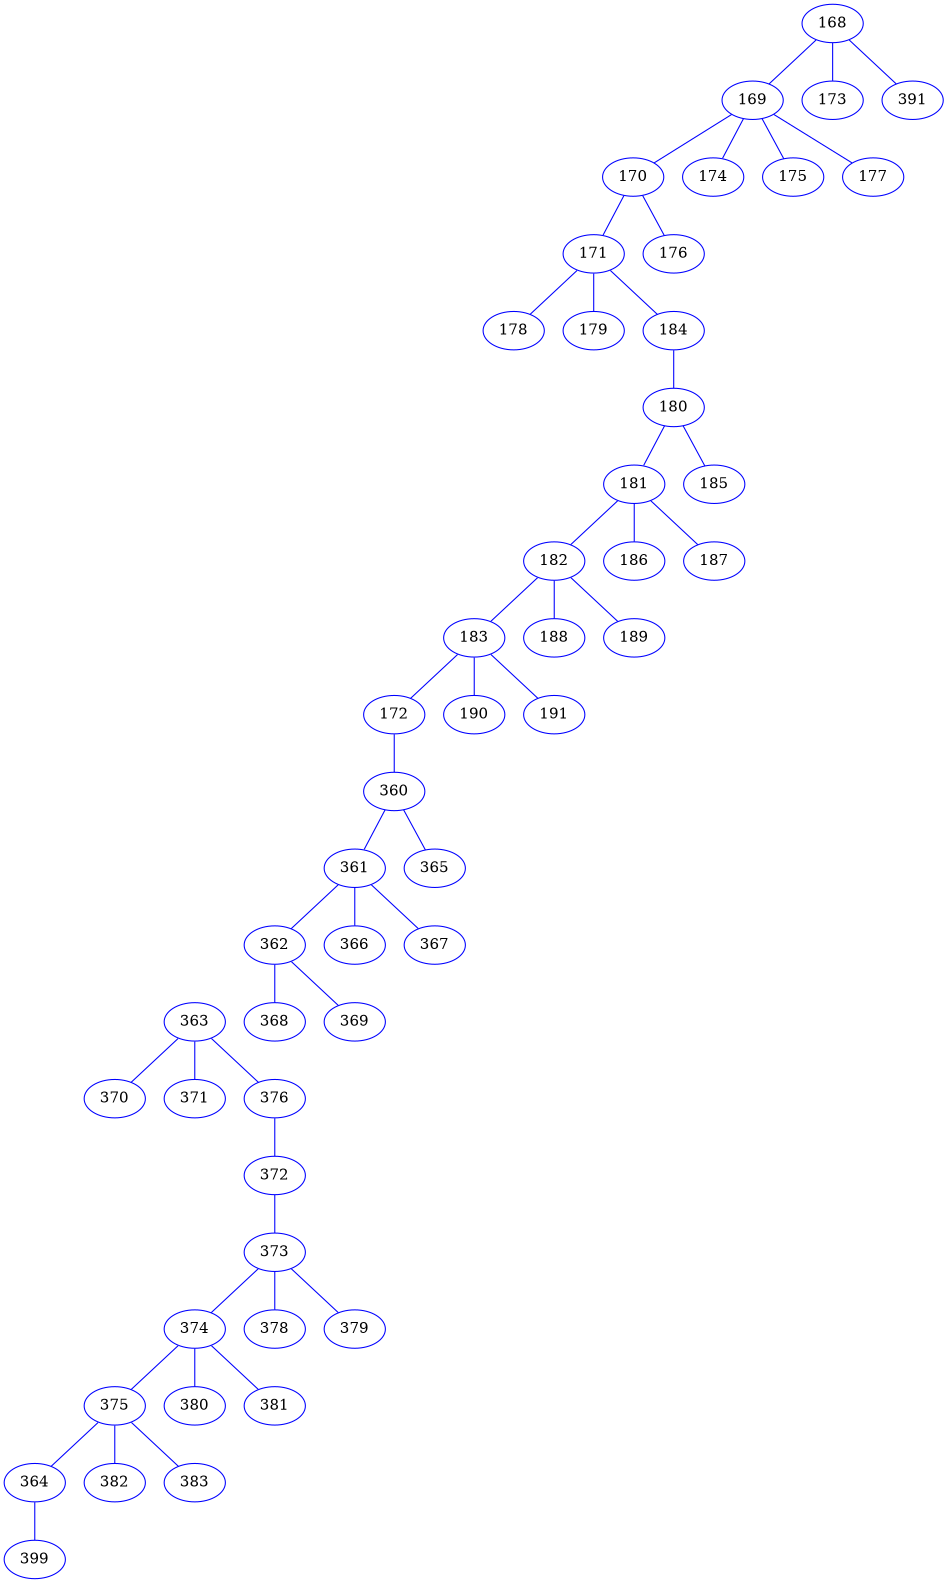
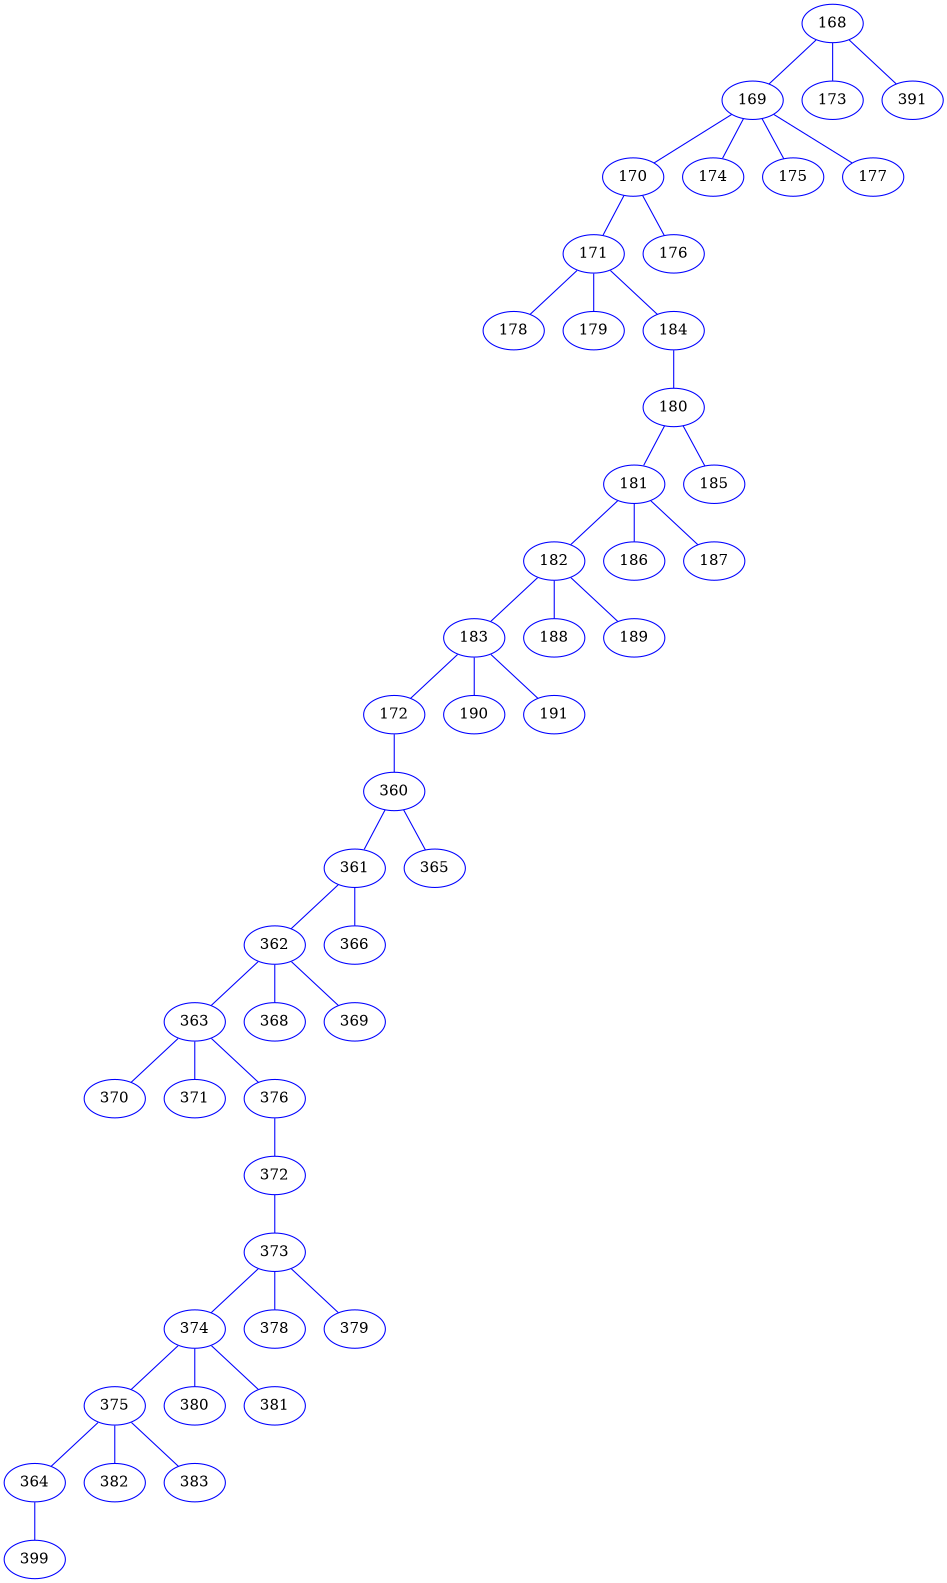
node "367": removed
edge "362" -- "363": added
